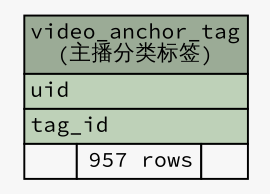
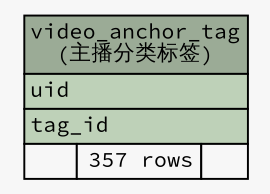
node "video_anchor_tag": text "957 rows" -> "357 rows"
